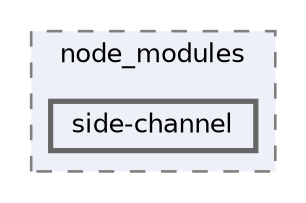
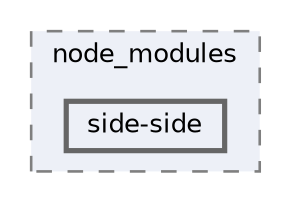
node "side-channel": label "side-channel" -> "side-side"
